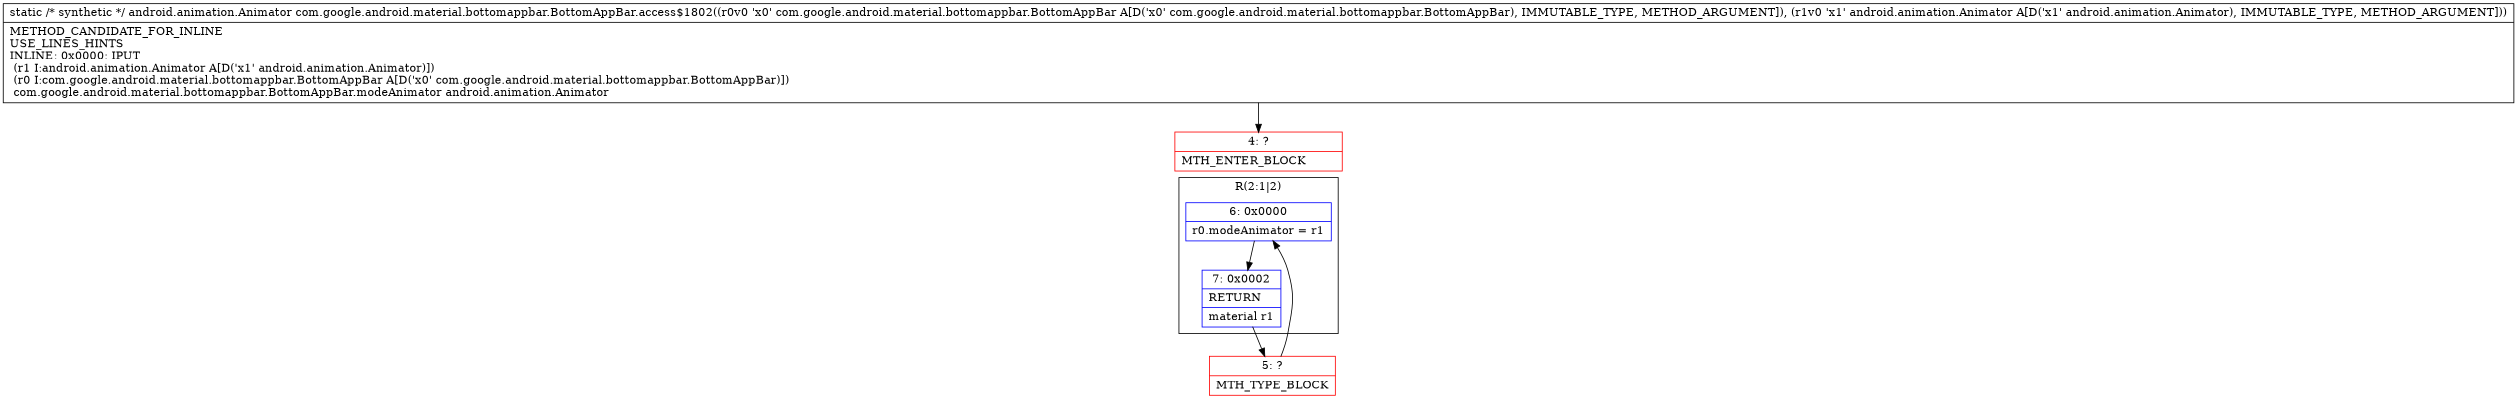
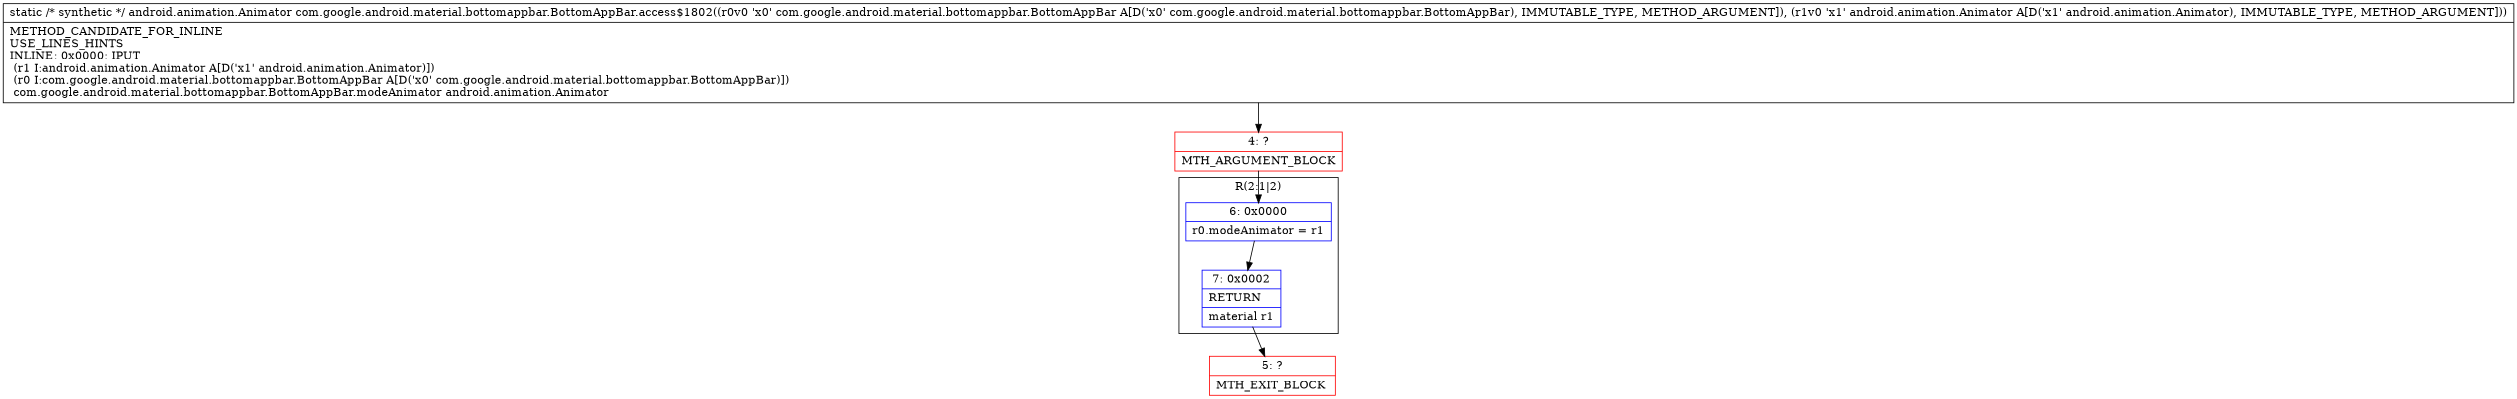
node "4: ?": text "MTH_ENTER_BLOCK" -> "MTH_ARGUMENT_BLOCK"
edge "5: ?" -> "6: 0x0000": now "4: ?" -> "6: 0x0000"
node "5: ?": text "MTH_TYPE_BLOCK" -> "MTH_EXIT_BLOCK"
